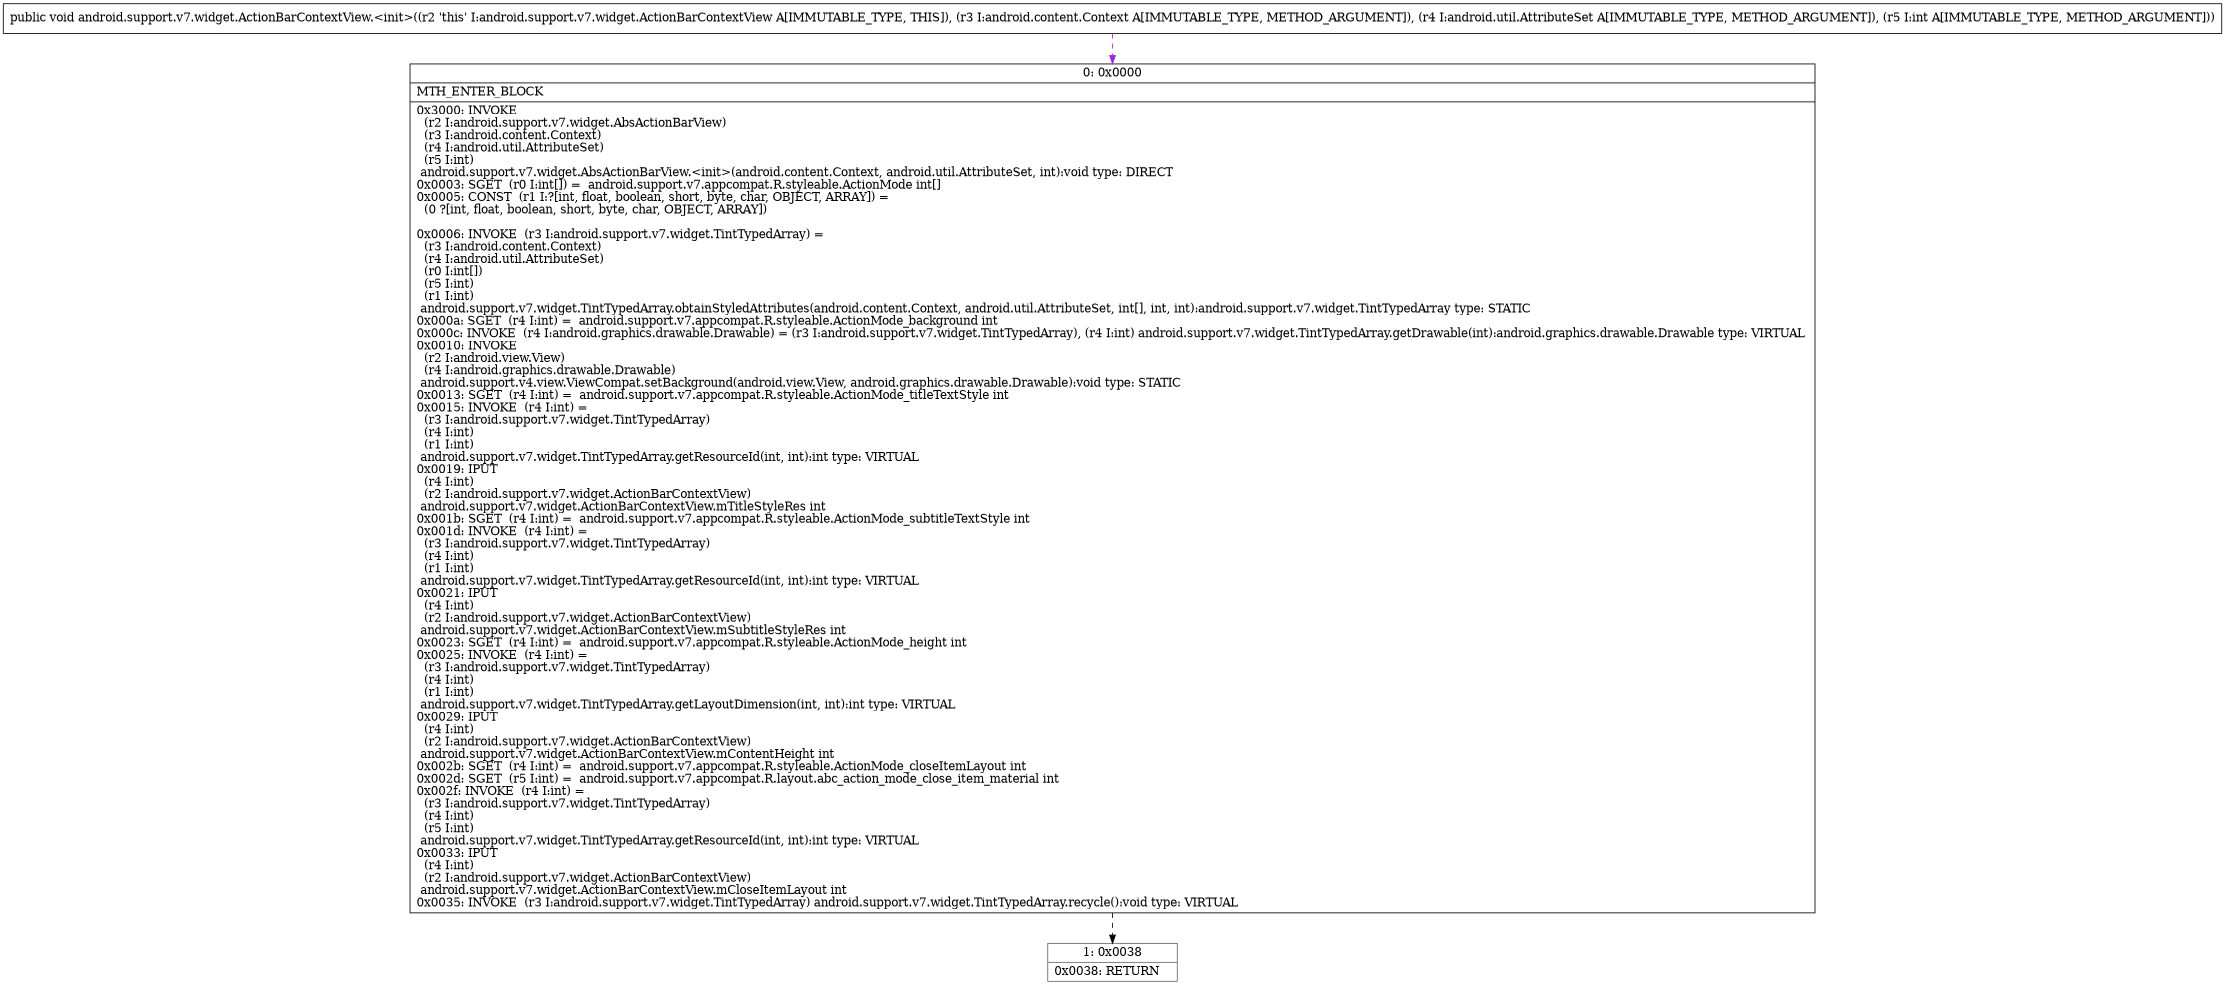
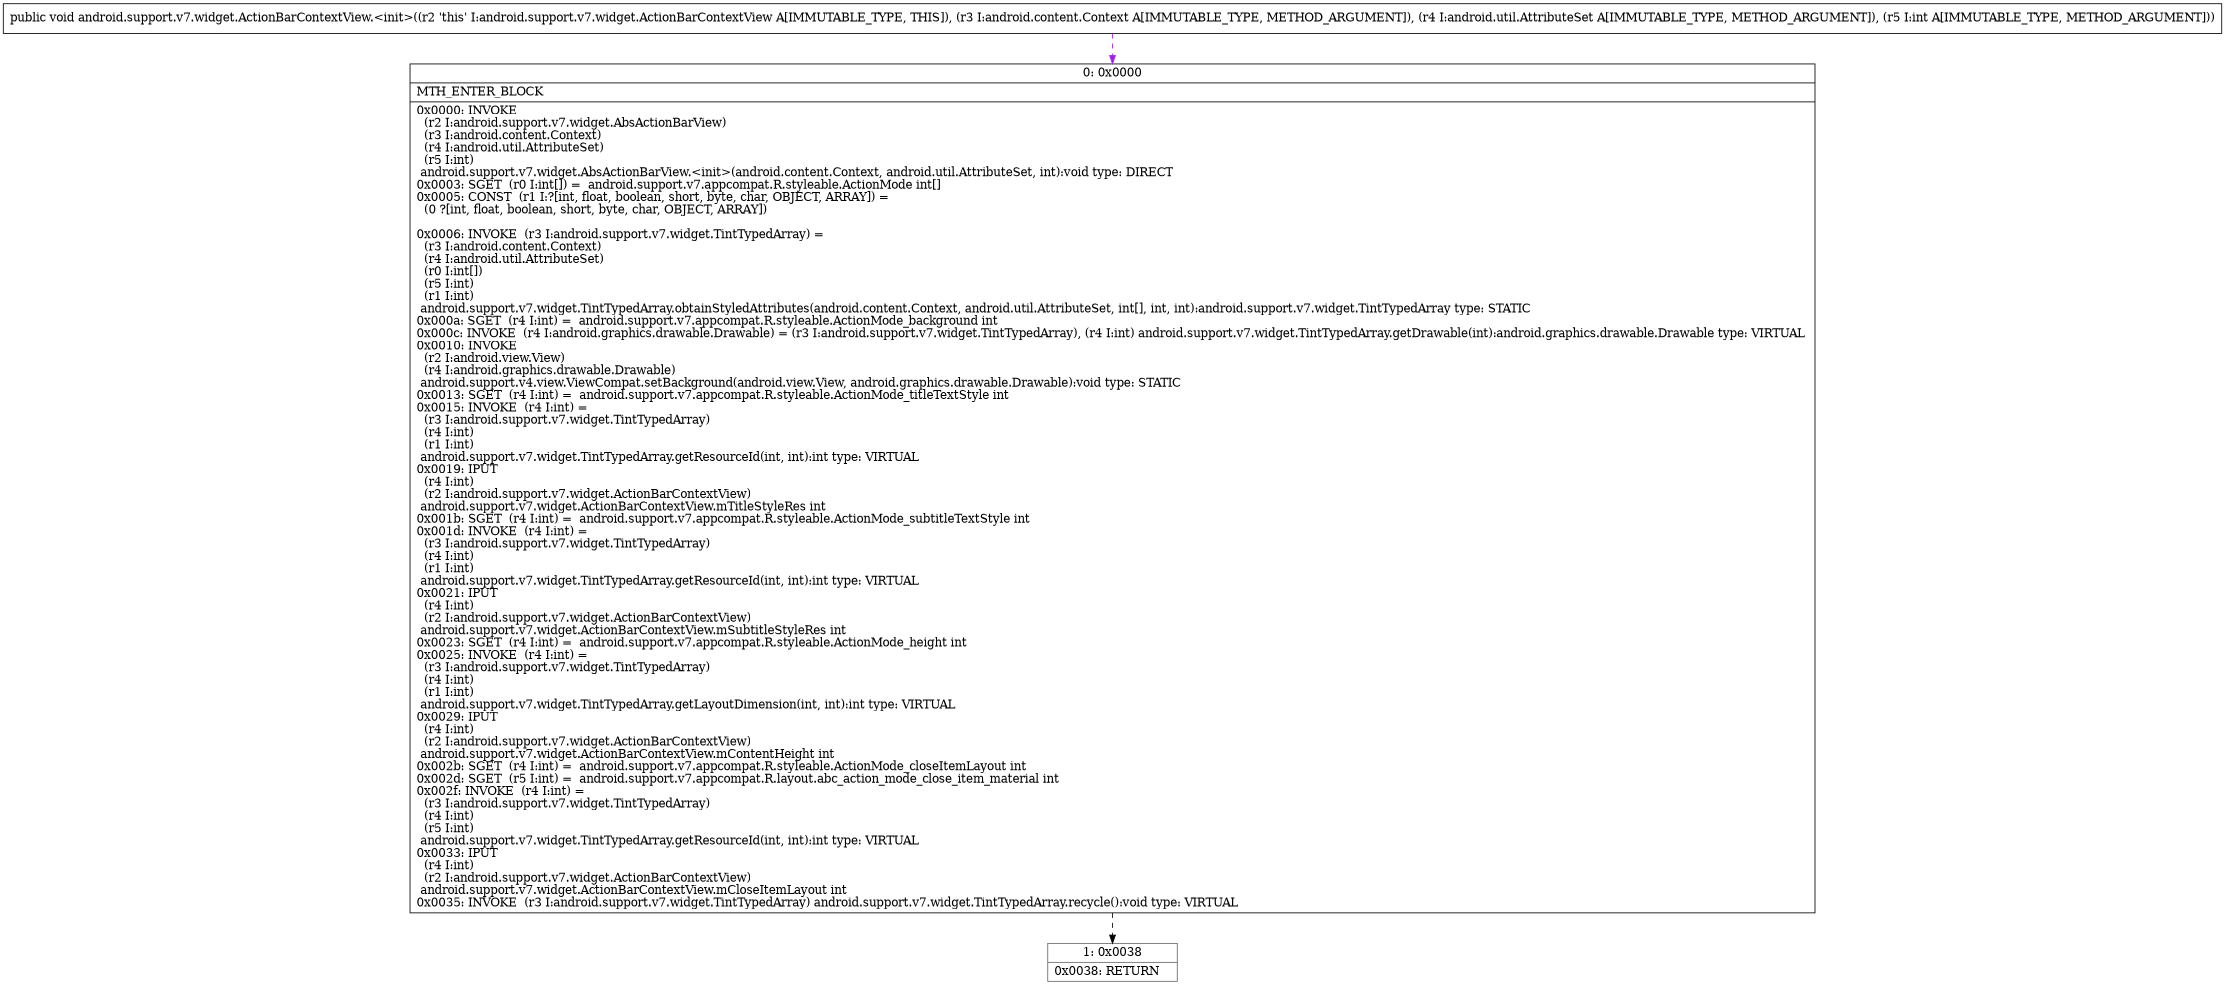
node "0: 0x0000": text "0x3000: INVOKE" -> "0x0000: INVOKE"
